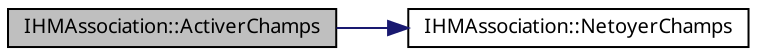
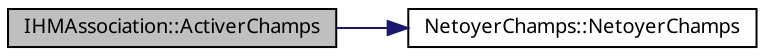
node "IHMAssociation::NetoyerChamps": label "IHMAssociation::NetoyerChamps" -> "NetoyerChamps::NetoyerChamps"
